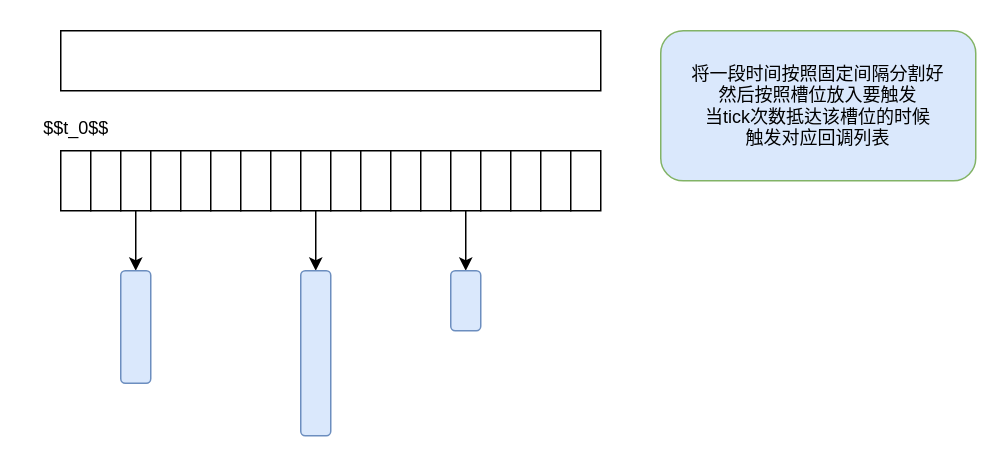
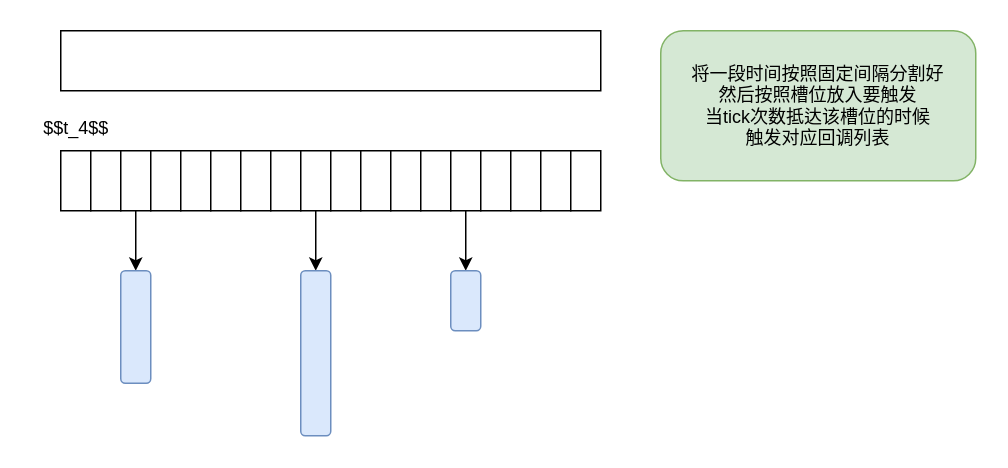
node "将一段时间按照固定间隔分割好 然后按照槽位放入要触发 当tick次数抵达该槽位的时候 触发对应回调列表": fillcolor #dae8fc -> #d5e8d4
node "$$t_0$$": label "$$t_0$$" -> "$$t_4$$"
